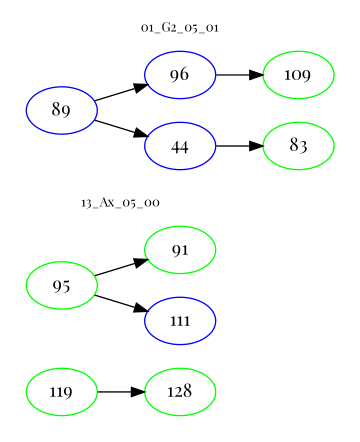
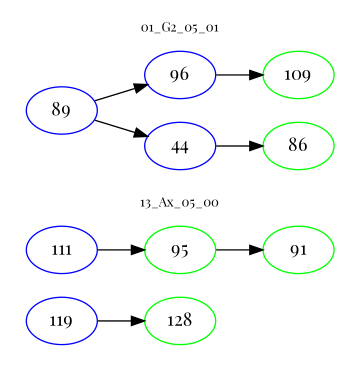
node "83": label "83" -> "86"
edge "95" -> "111": reversed
node "119": color green -> blue
